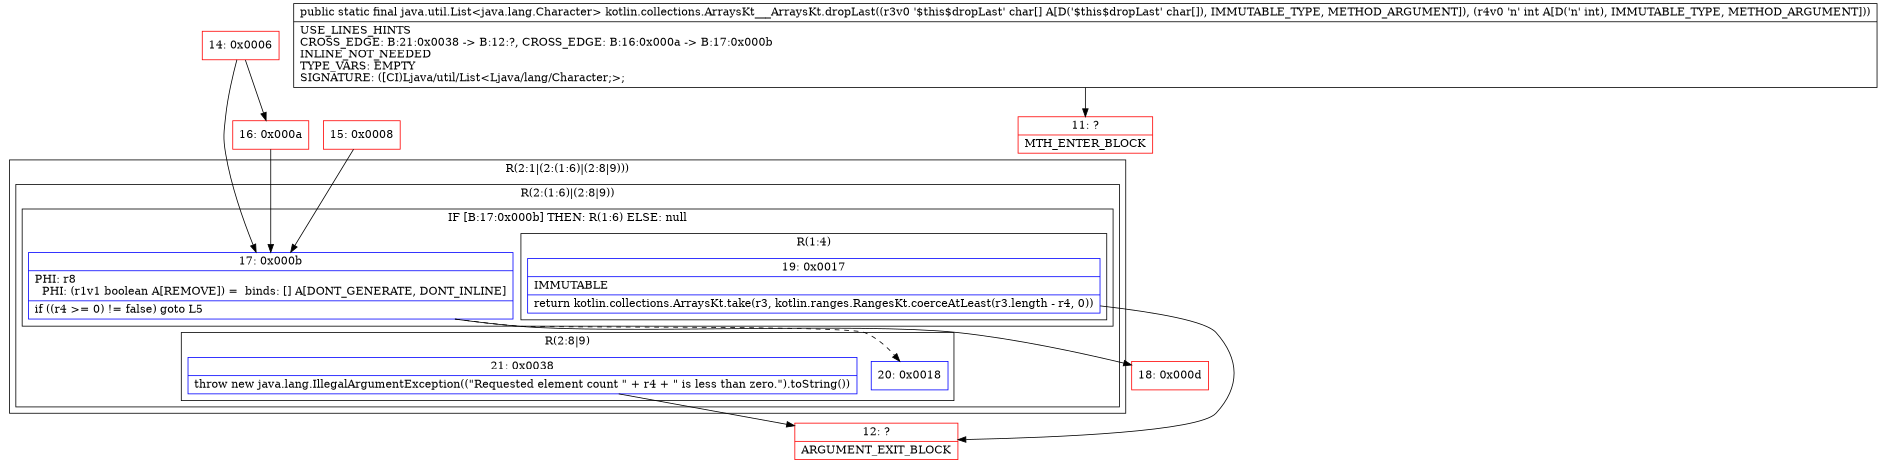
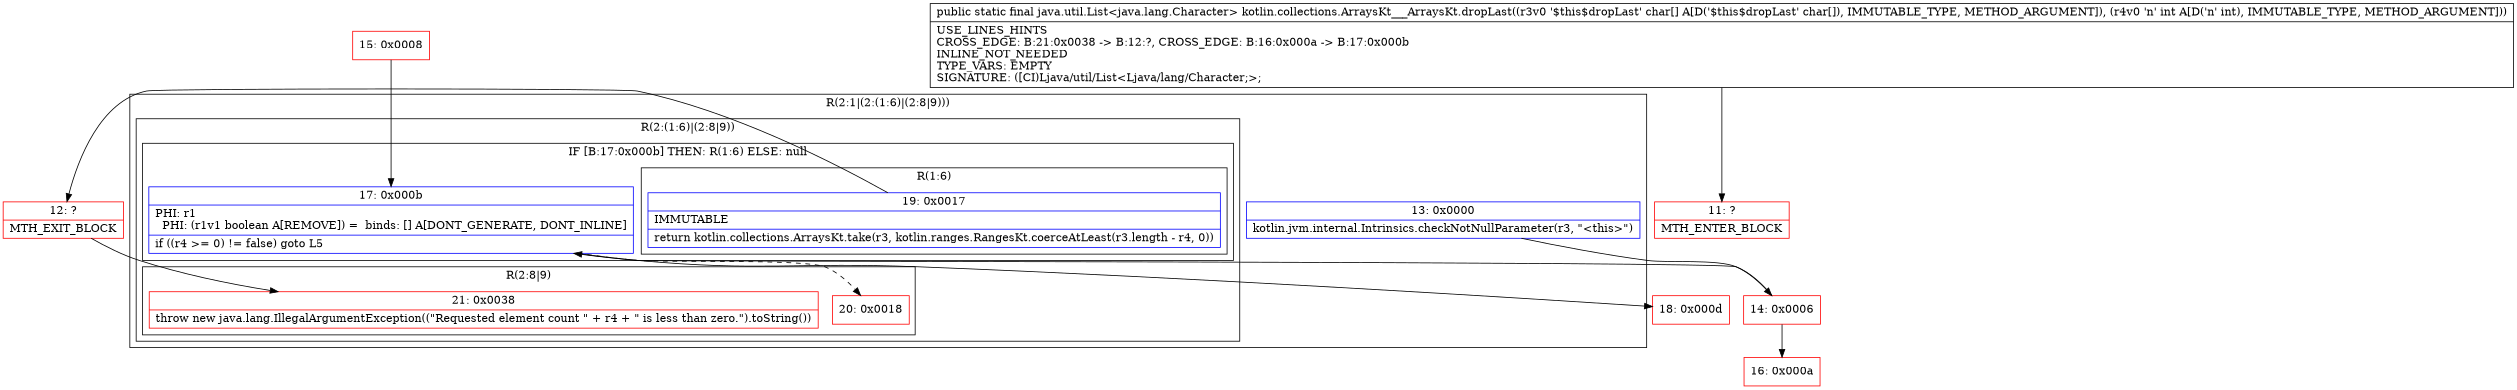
edge "16: 0x000a" -> "17: 0x000b": removed
node "13: 0x0000": added
cluster "R(1:4)": label "R(1:4)" -> "R(1:6)"
node "17: 0x000b": text "PHI: r8" -> "PHI: r1"
node "21: 0x0038": color blue -> red
node "20: 0x0018": color blue -> red
edge "21: 0x0038" -> "12: ?": reversed
node "12: ?": text "ARGUMENT_EXIT_BLOCK" -> "MTH_EXIT_BLOCK"
